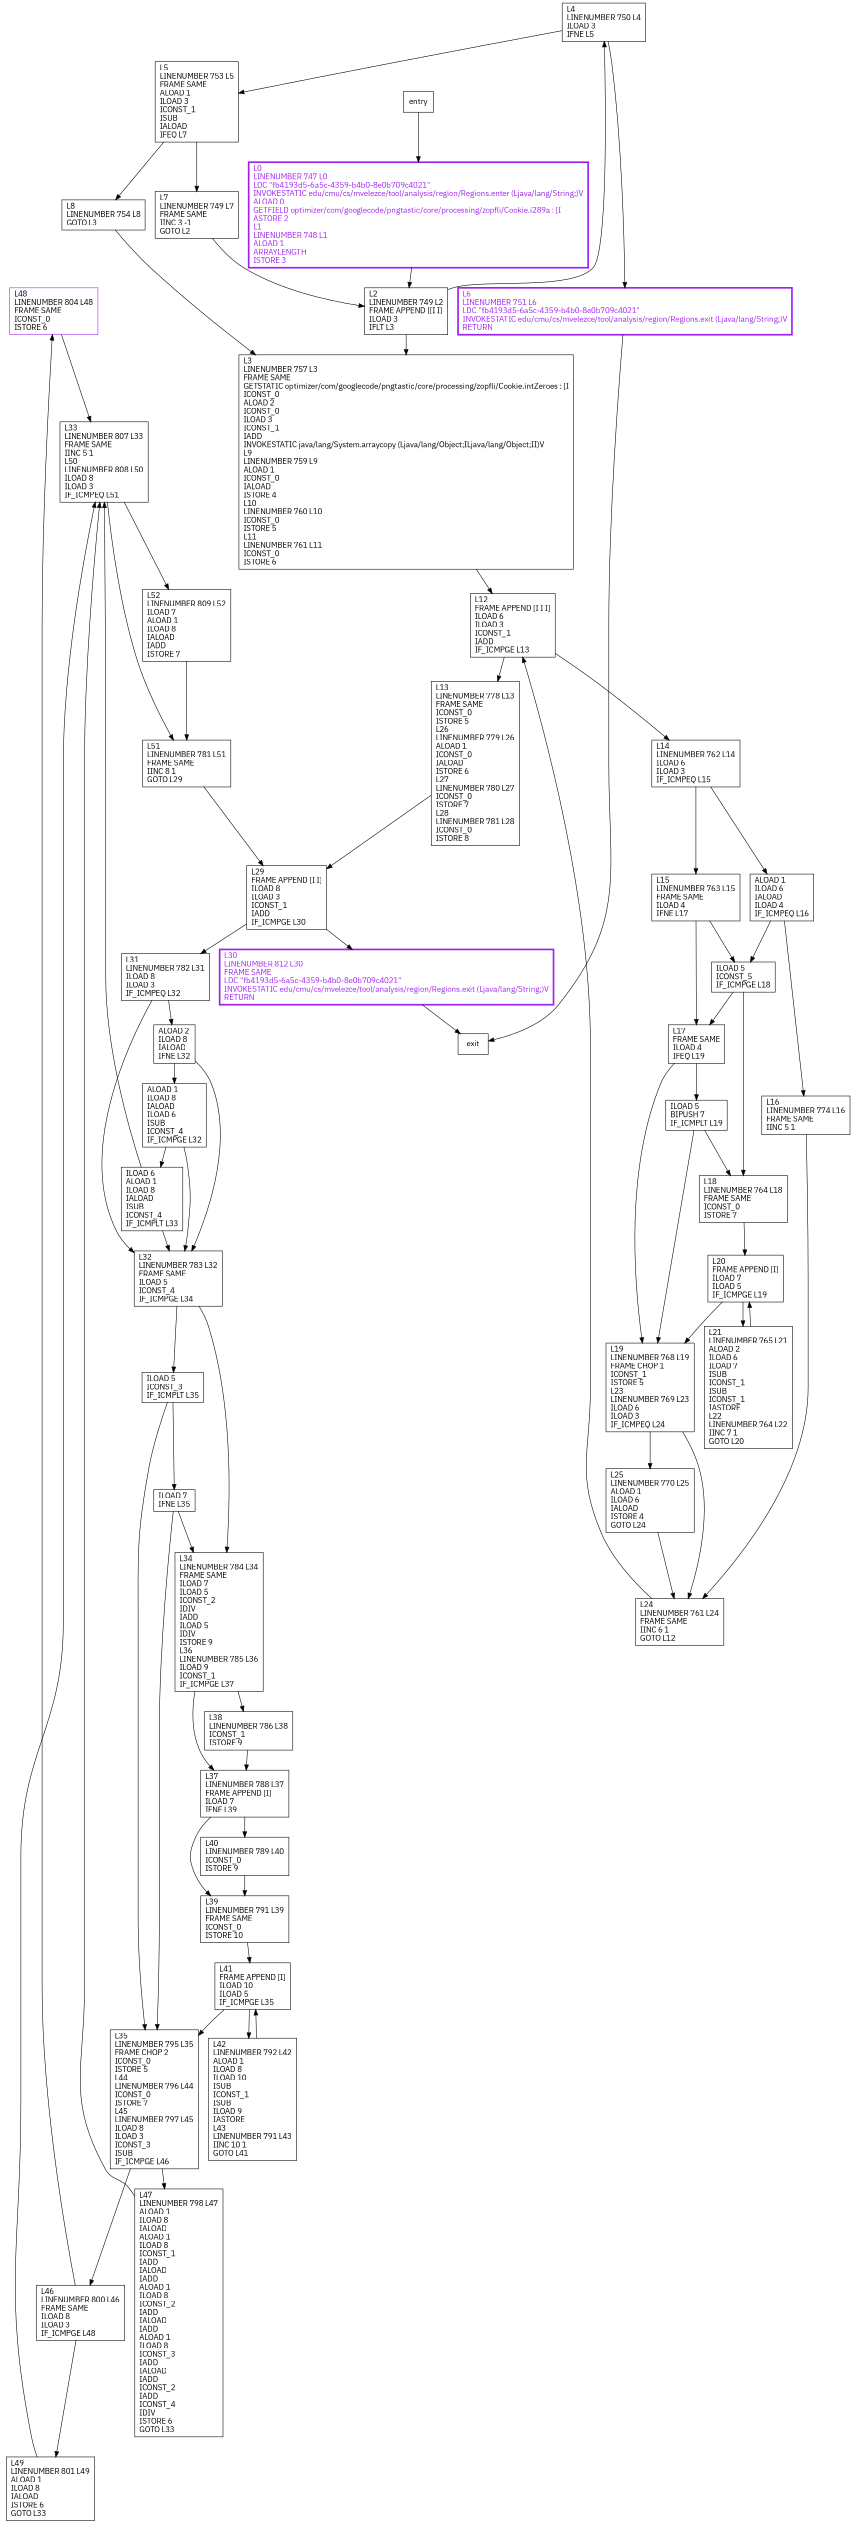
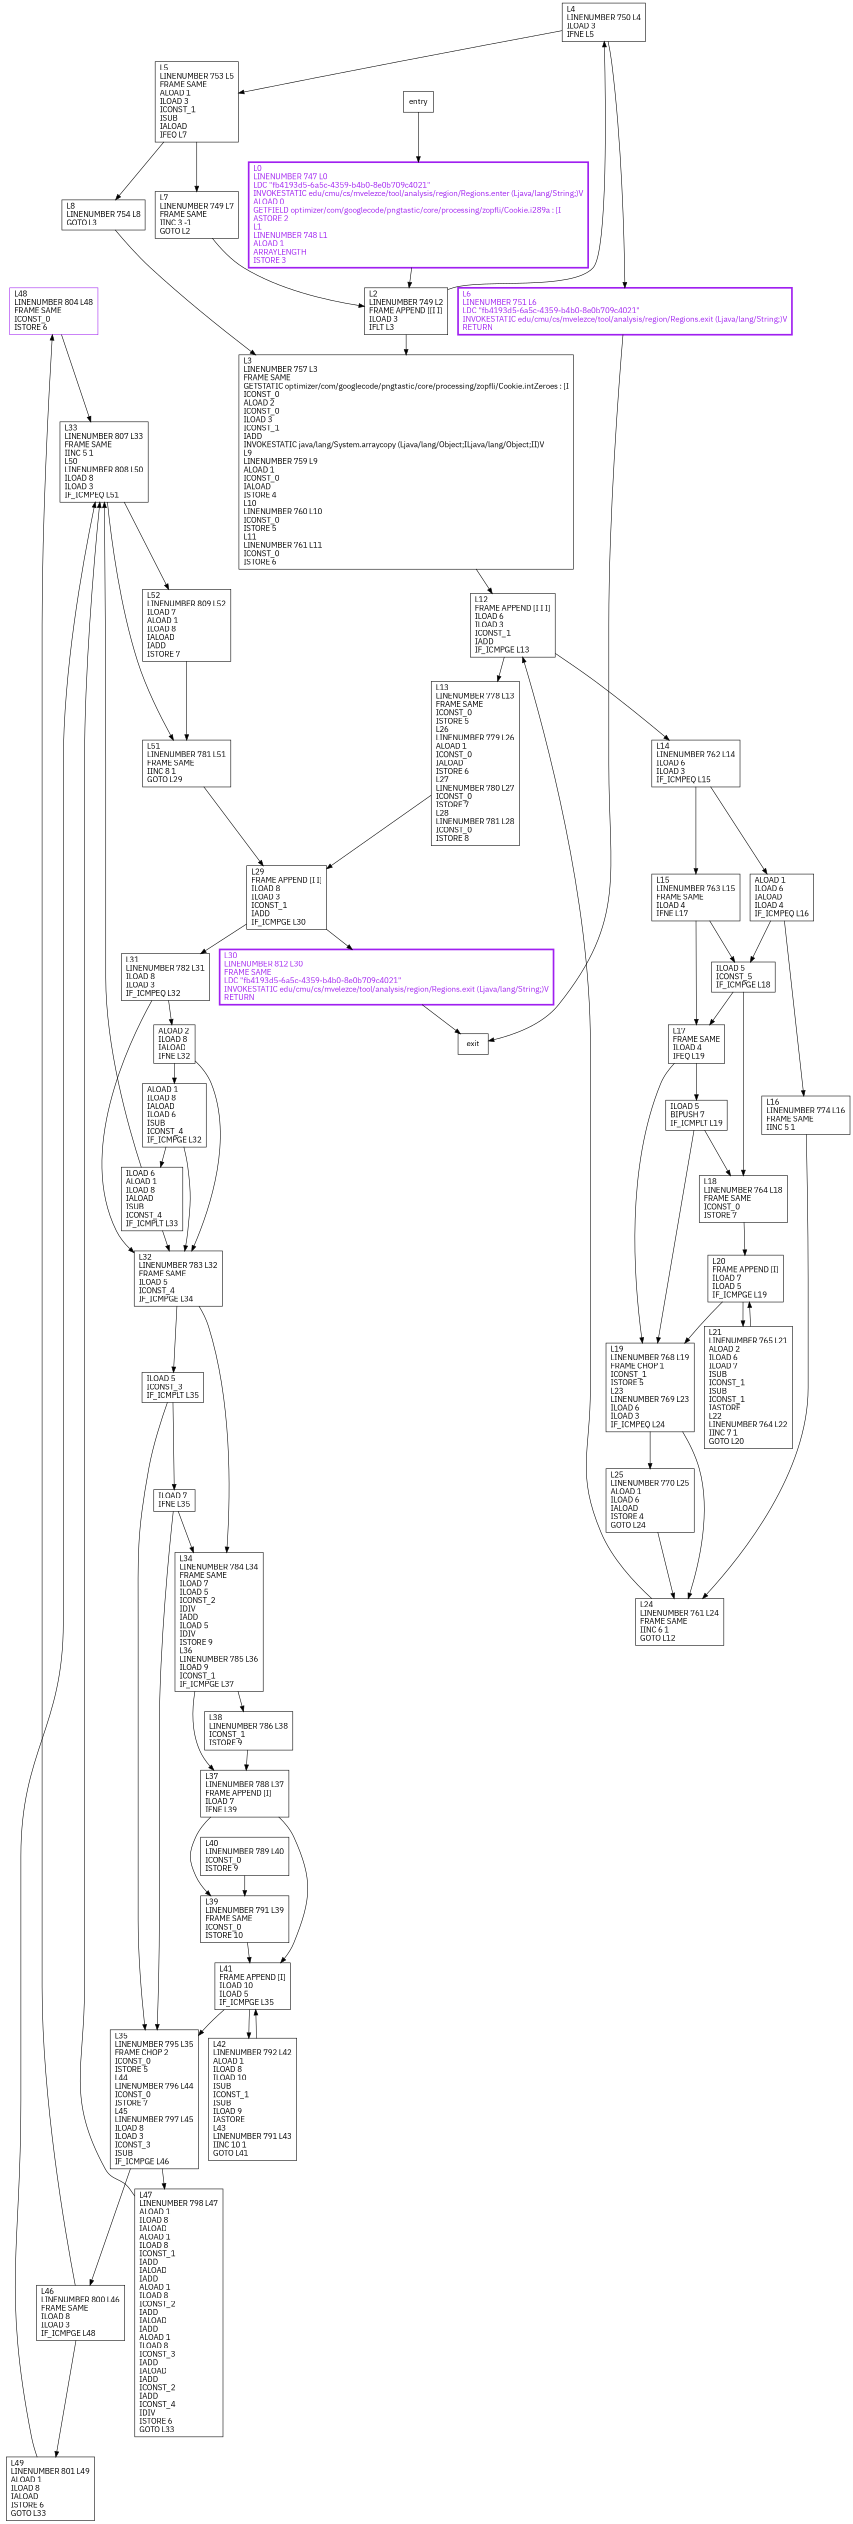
edge "L37 LINENUMBER 788 L37 FRAME APPEND [I] ILOAD 7 IFNE L39" -> "L40 LINENUMBER 789 L40 ICONST_0 ISTORE 9": now "L37 LINENUMBER 788 L37 FRAME APPEND [I] ILOAD 7 IFNE L39" -> "L41 FRAME APPEND [I] ILOAD 10 ILOAD 5 IF_ICMPGE L35"
